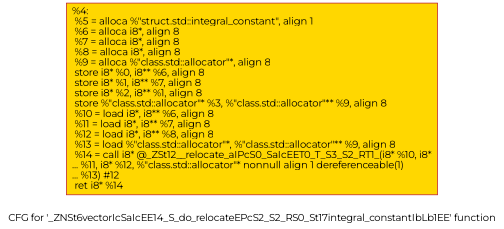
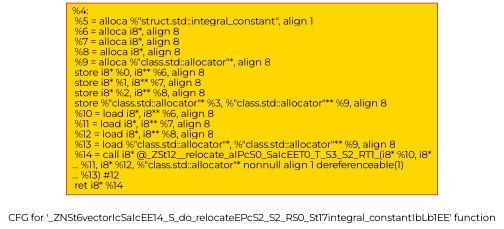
node "%4:": text "store i8* %2, i8** %1, align 8" -> "store i8* %2, i8** %8, align 8"
